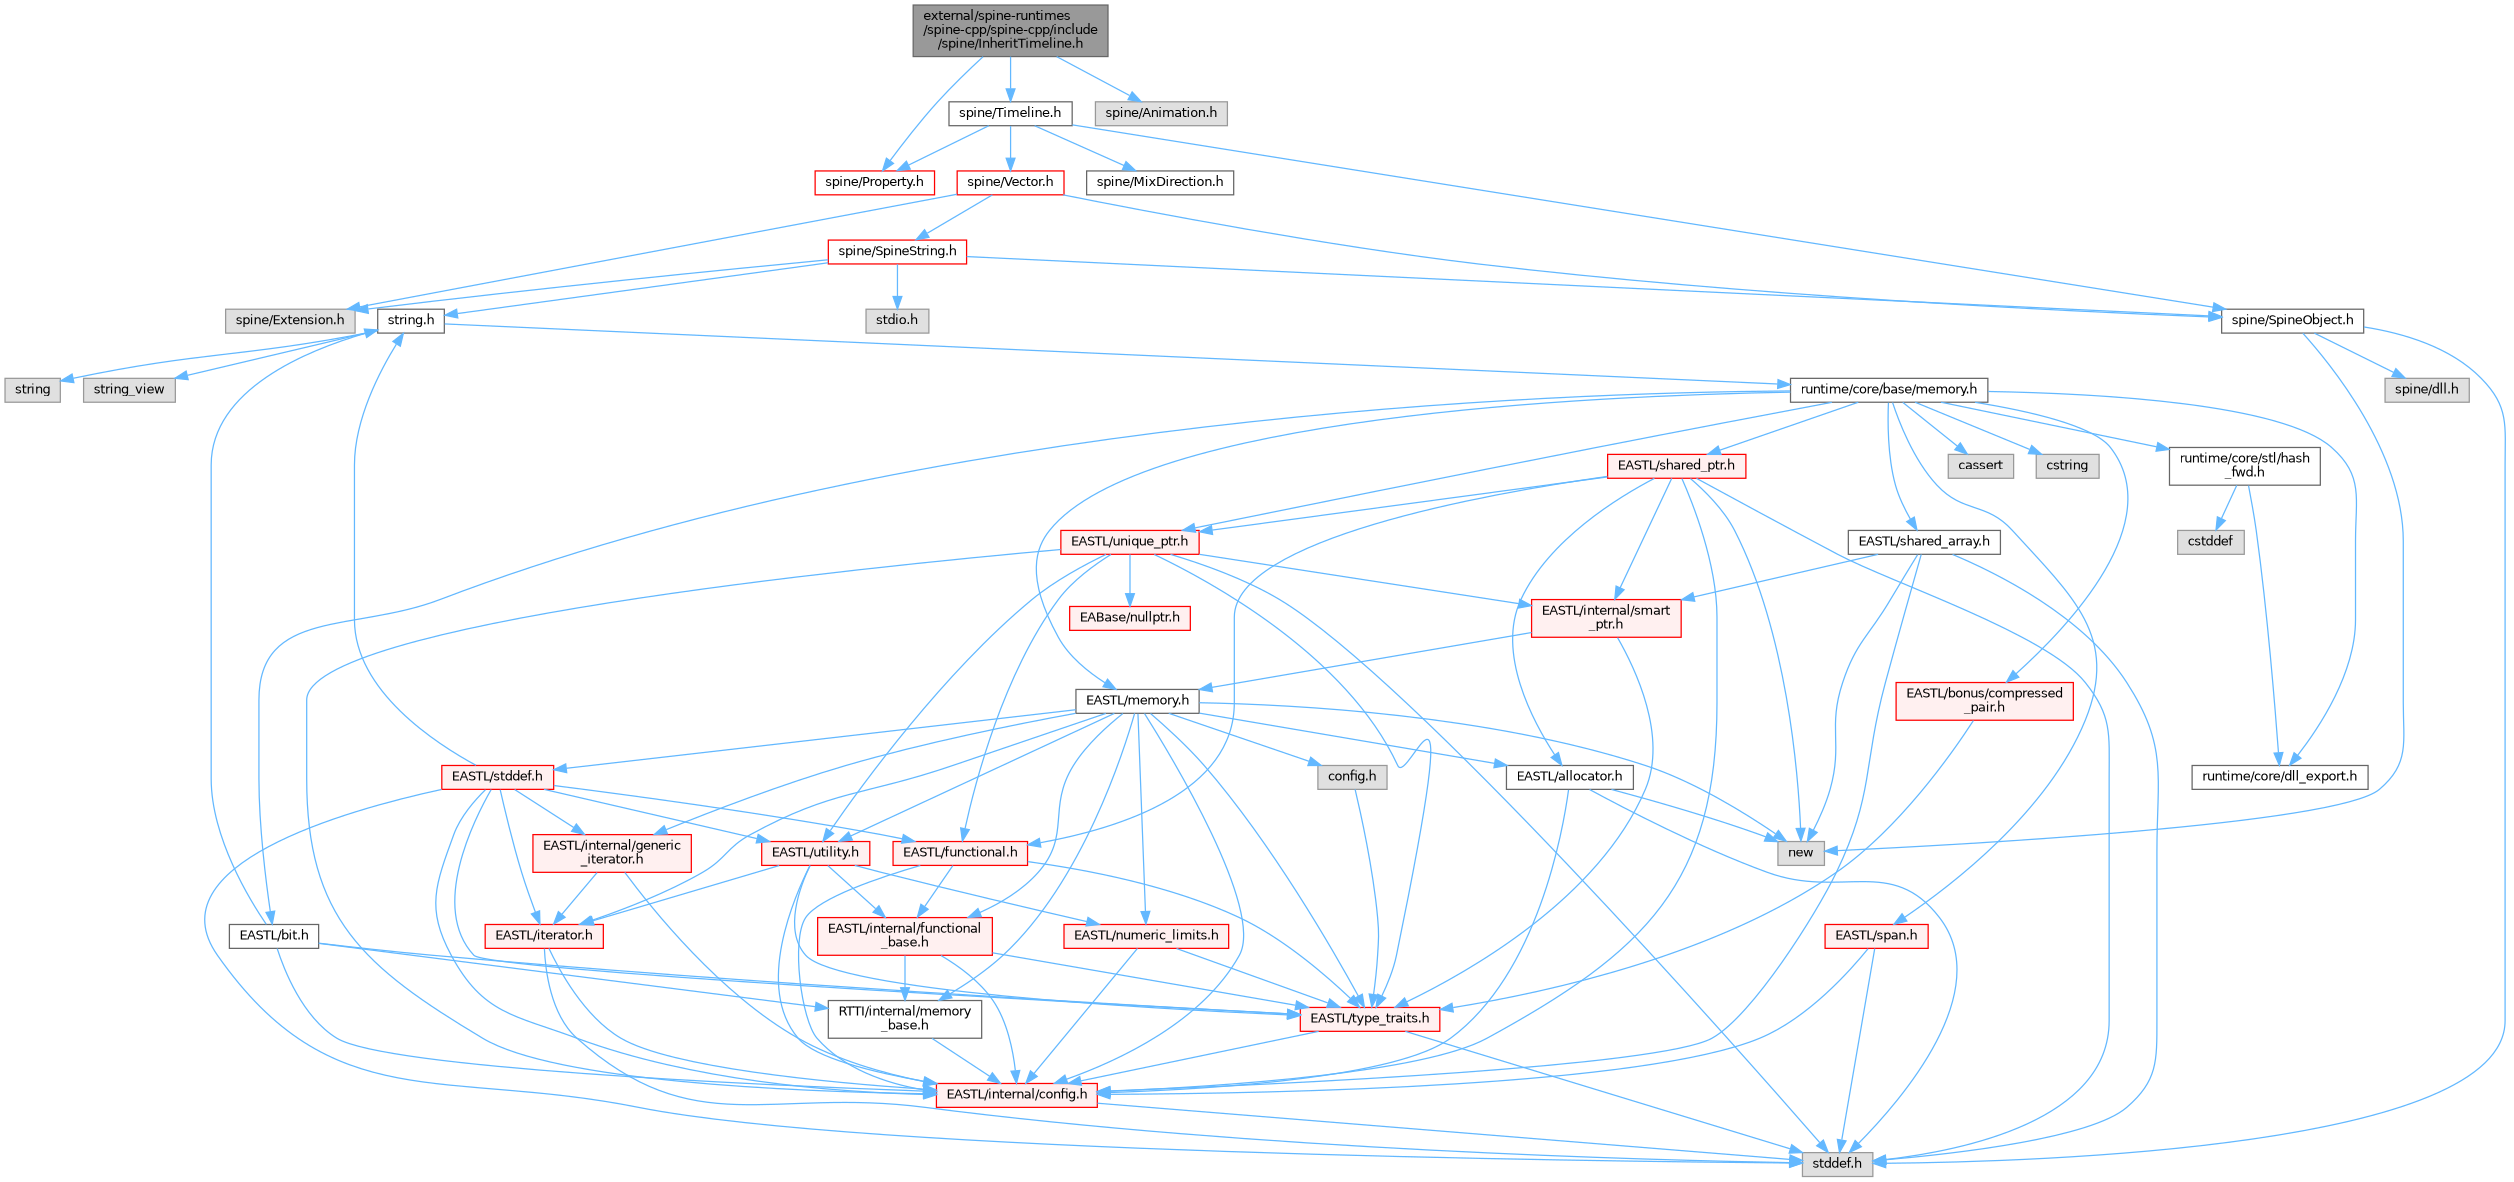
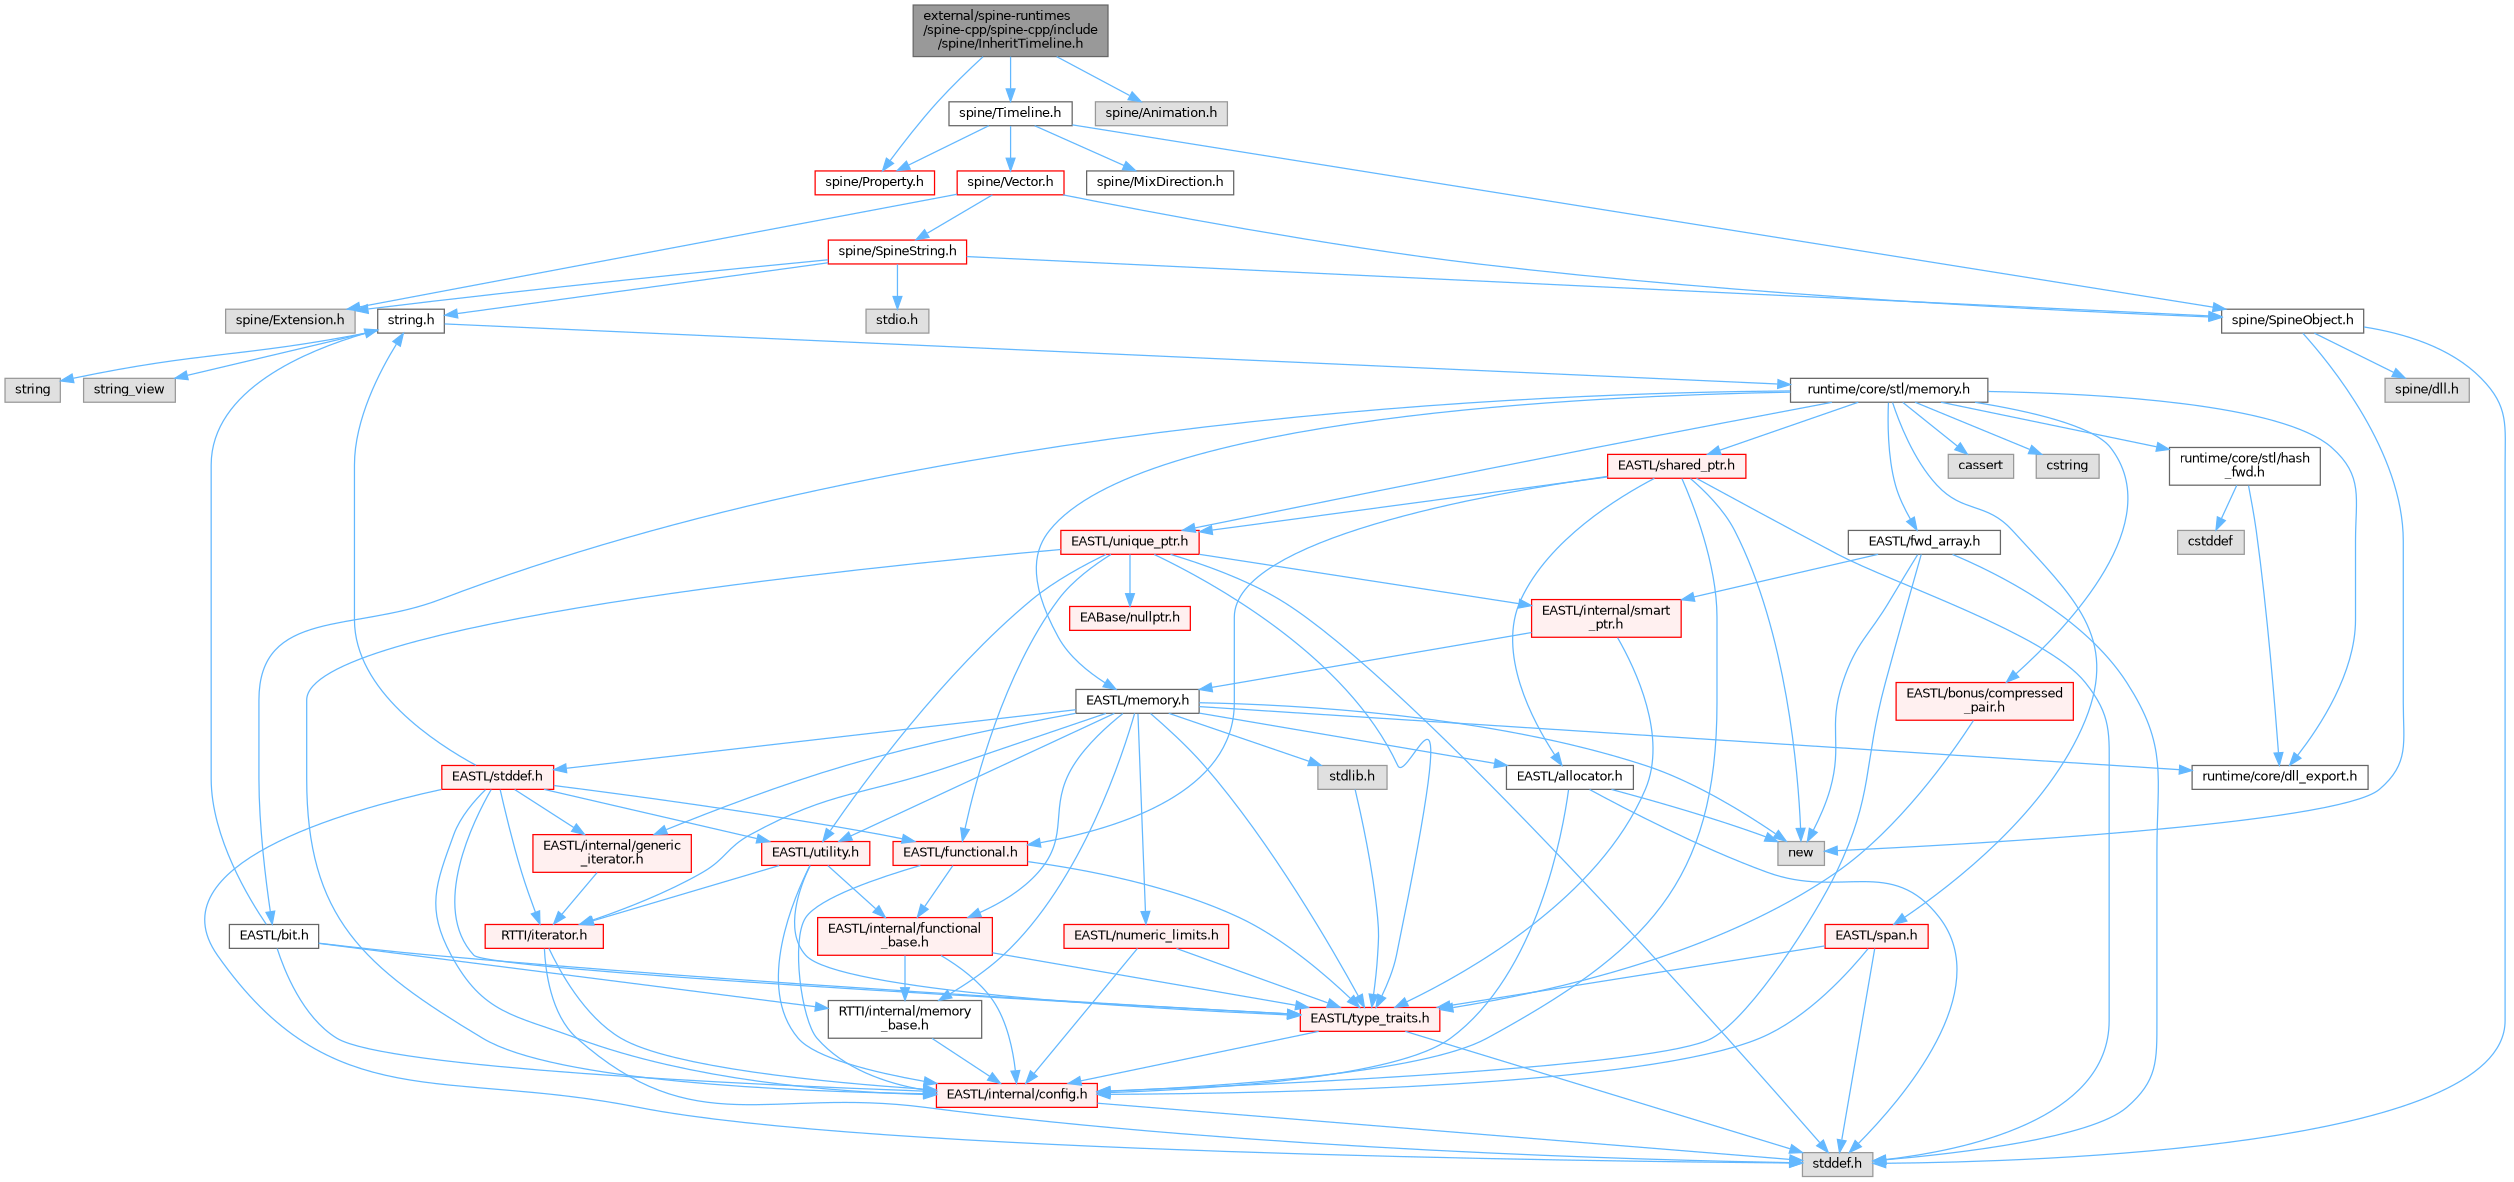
node "runtime/core/base/memory.h": label "runtime/core/base/memory.h" -> "runtime/core/stl/memory.h"
edge "EASTL/shared_ptr.h" -> "EASTL/internal/smart _ptr.h": removed
node "EASTL/shared_array.h": label "EASTL/shared_array.h" -> "EASTL/fwd_array.h"
node "config.h": label "config.h" -> "stdlib.h"
edge "EASTL/utility.h" -> "EASTL/numeric_limits.h": removed
edge "EASTL/memory.h" -> "EASTL/internal/config.h": now "EASTL/memory.h" -> "runtime/core/dll_export.h"
node "EASTL/iterator.h": label "EASTL/iterator.h" -> "RTTI/iterator.h"
edge "EASTL/span.h" -> "EASTL/type_traits.h": added
edge "EASTL/internal/generic _iterator.h" -> "EASTL/internal/config.h": removed
